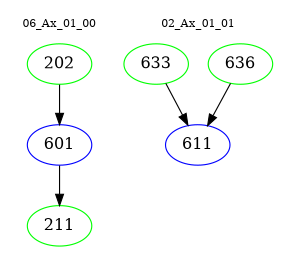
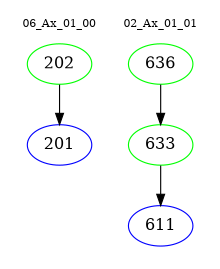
edge "636" -> "611": now "636" -> "633"
node "601": label "601" -> "201"
node "211": removed
